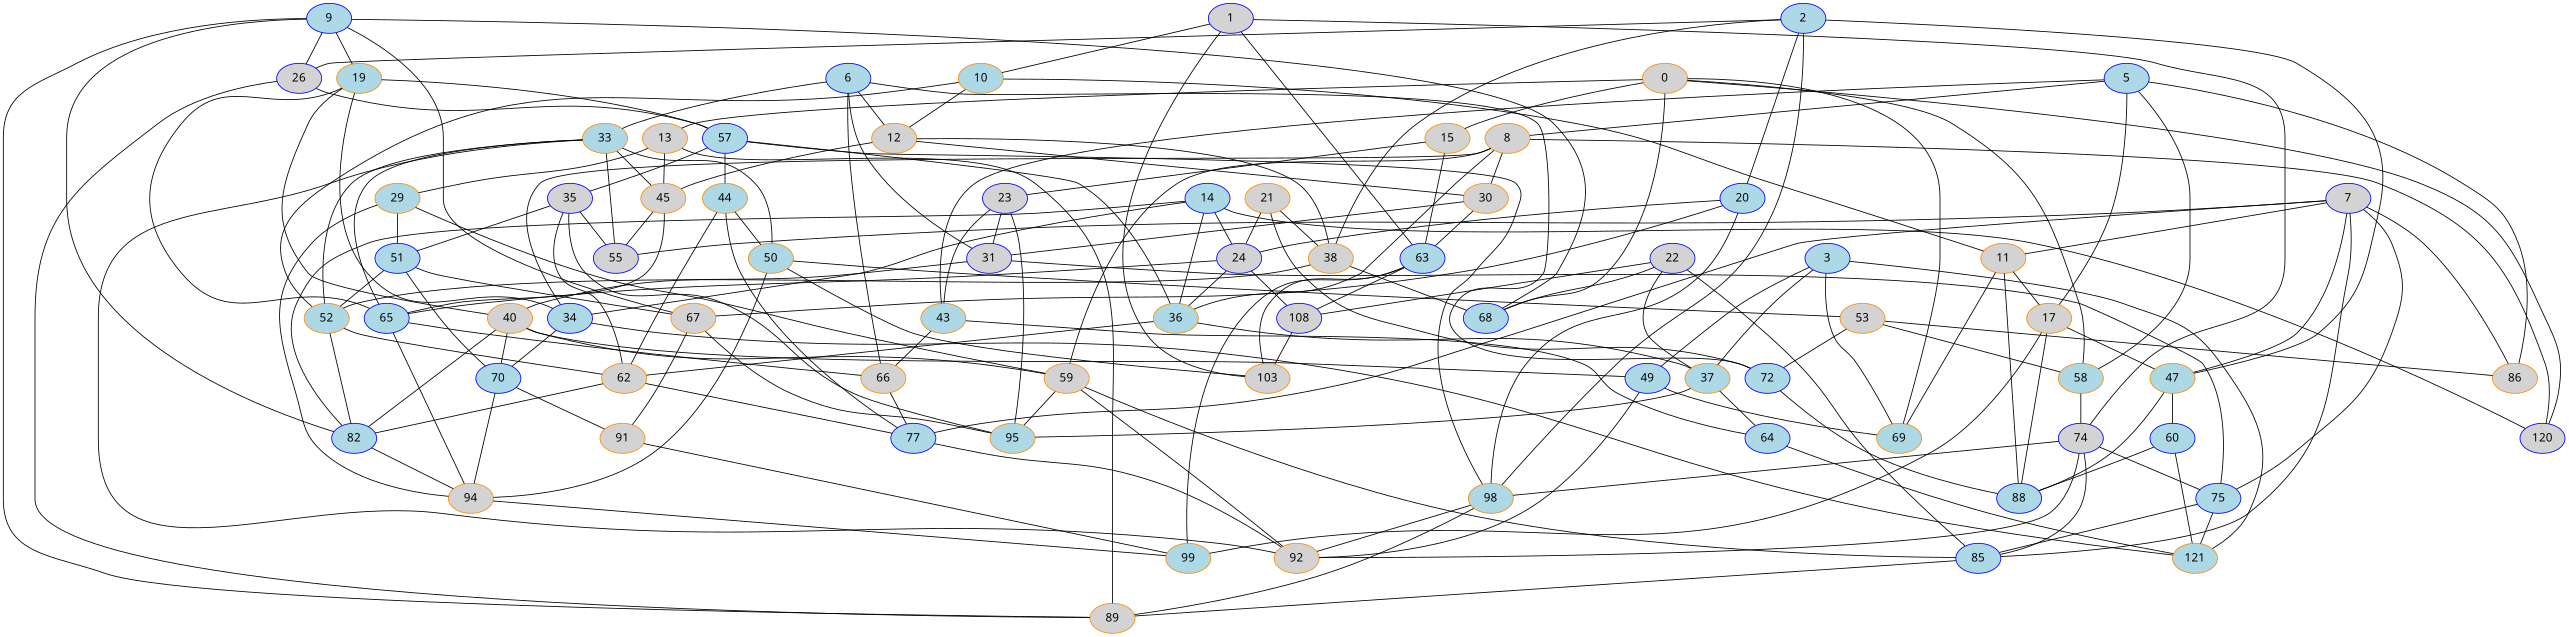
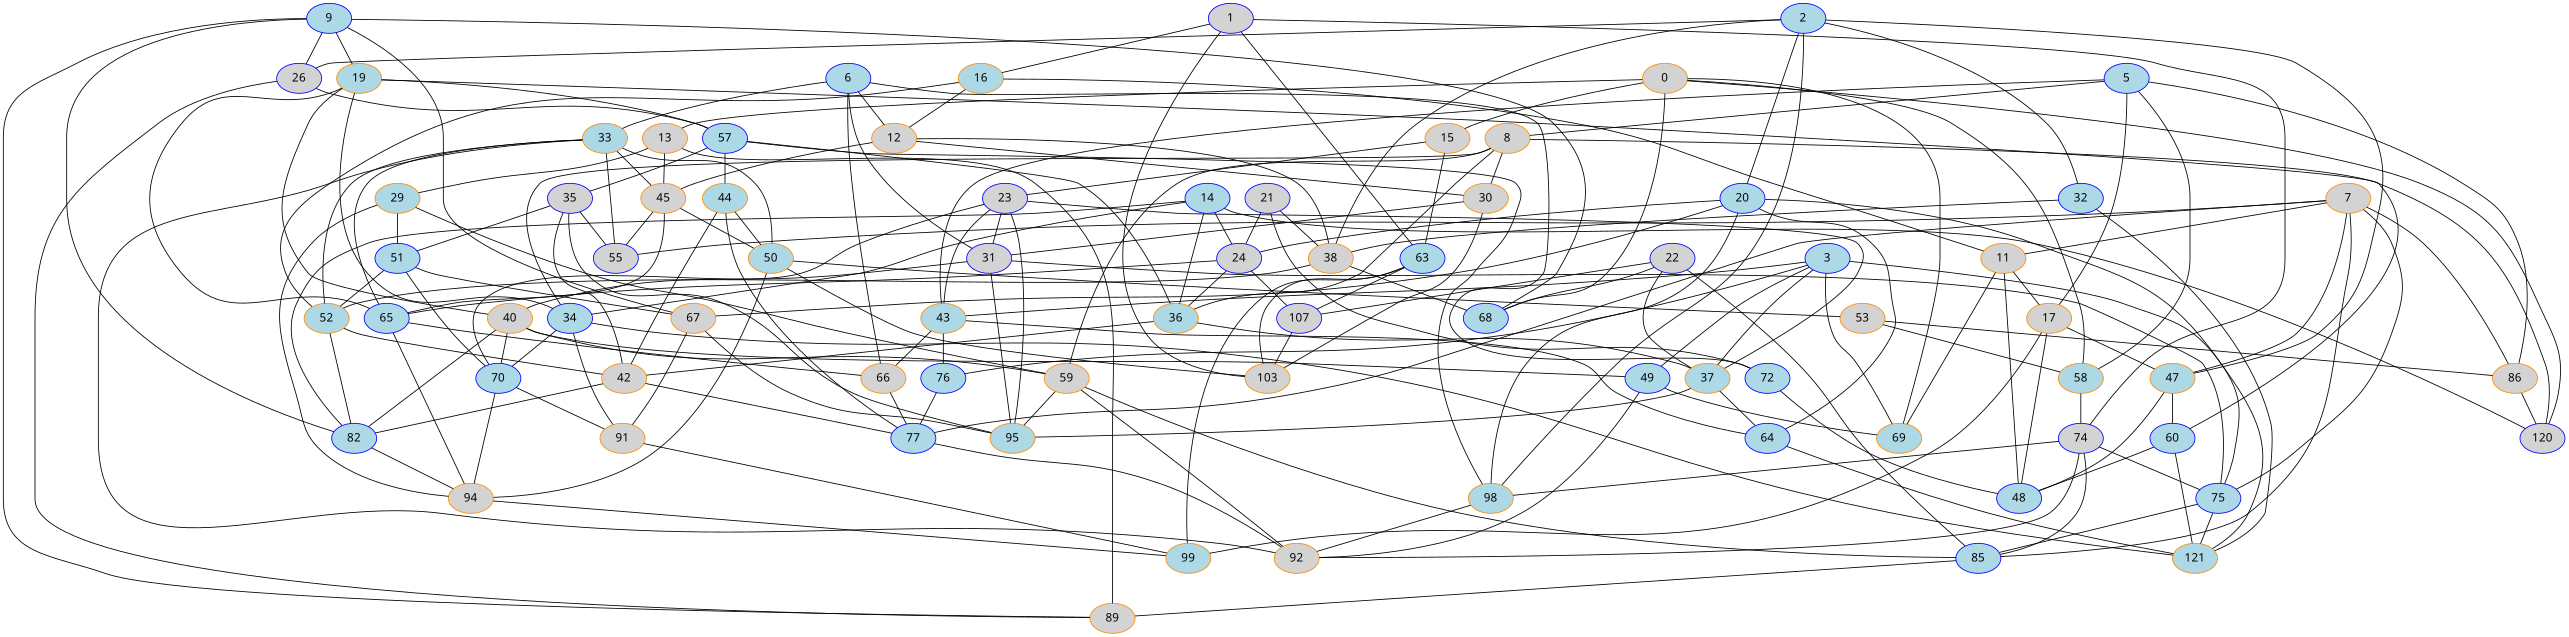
node "10": label "10" -> "16"
edge "19" -- "60": added
node "21": color darkorange -> blue
node "32": added
node "7": color blue -> darkorange
edge "23" -- "37": added
edge "45" -- "50": added
edge "30" -- "63": now "30" -- "103"
edge "20" -- "75": added
edge "23" -- "70": added
edge "3" -- "43": added
edge "20" -- "64": added
node "108": label "108" -> "107"
edge "53" -- "72": removed
edge "31" -- "95": added
node "62": label "62" -> "42"
node "76": added
edge "34" -- "91": added
edge "86" -- "120": added
node "88": label "88" -> "48"
edge "98" -- "89": removed
